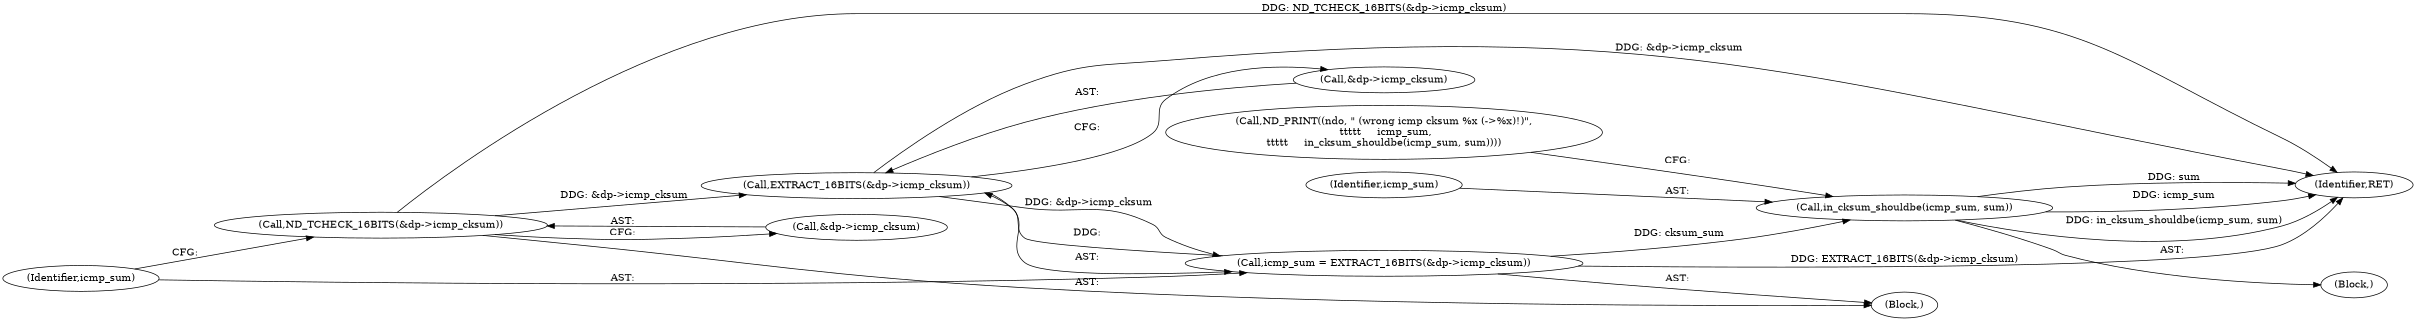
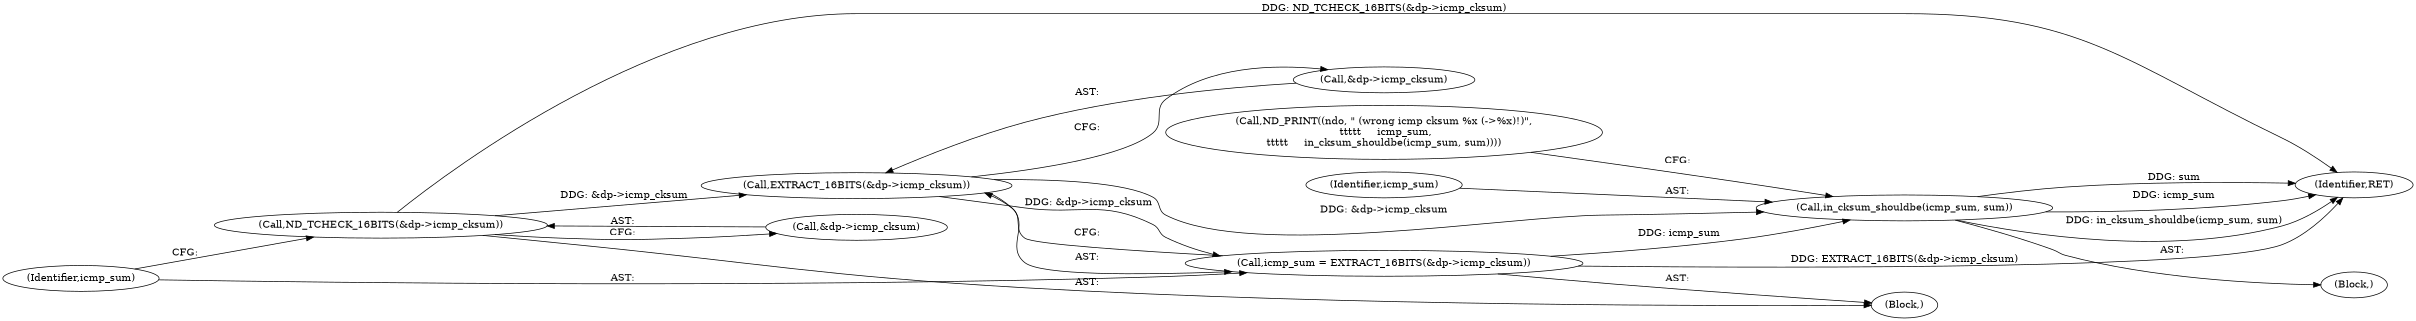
edge "(Call,EXTRACT_16BITS(&dp->icmp_cksum))" -> "(Identifier,RET)": now "(Call,EXTRACT_16BITS(&dp->icmp_cksum))" -> "(Call,in_cksum_shouldbe(icmp_sum, sum))"
edge "(Call,icmp_sum = EXTRACT_16BITS(&dp->icmp_cksum))" -> "(Call,EXTRACT_16BITS(&dp->icmp_cksum))": label "DDG: " -> "CFG: "
edge "(Call,icmp_sum = EXTRACT_16BITS(&dp->icmp_cksum))" -> "(Call,in_cksum_shouldbe(icmp_sum, sum))": label "DDG: cksum_sum" -> "DDG: icmp_sum"
